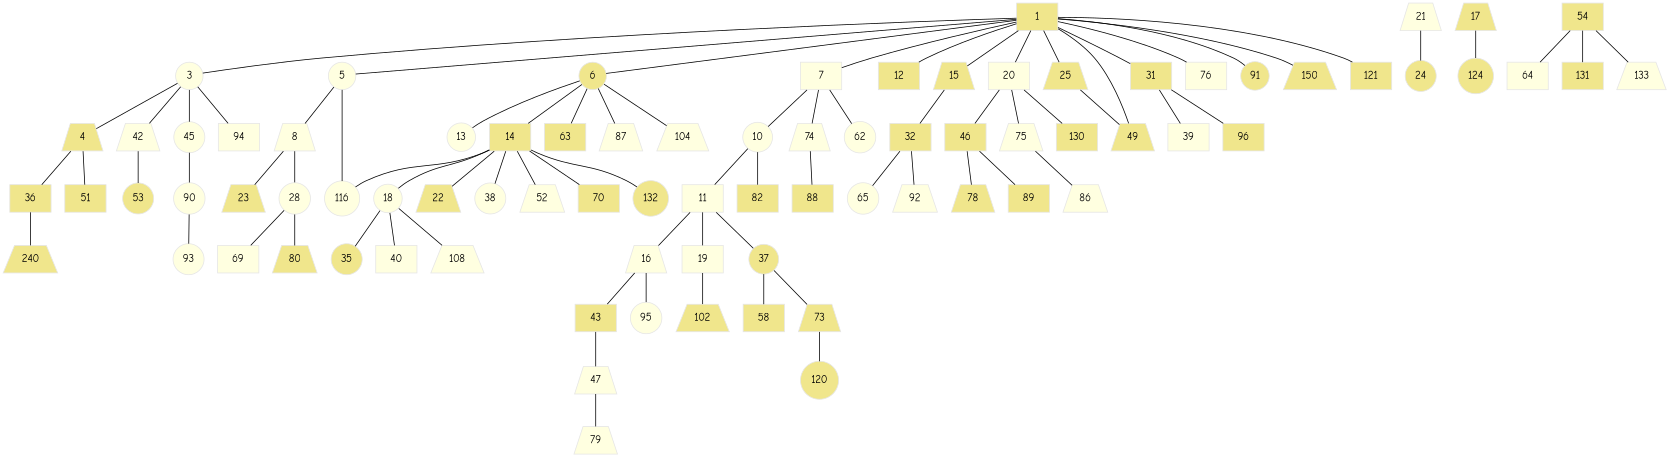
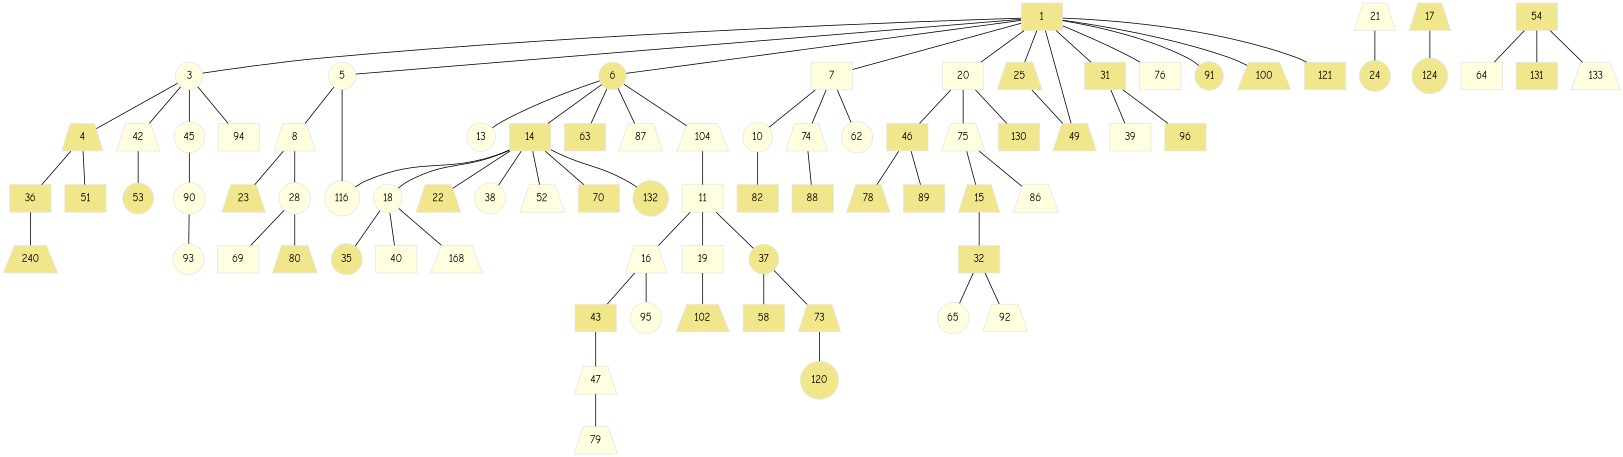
edge "1" -- "15": now "75" -- "15"
node "12": removed
node "150": label "150" -> "100"
edge "10" -- "11": now "104" -- "11"
node "108": label "108" -> "168"
